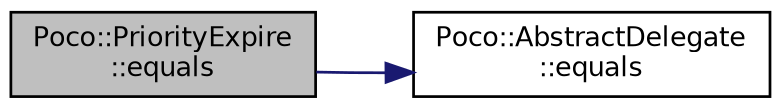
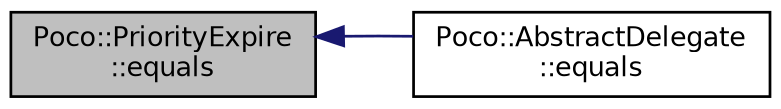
edge "Poco::PriorityExpire ::equals" -> "Poco::AbstractDelegate ::equals": reversed
